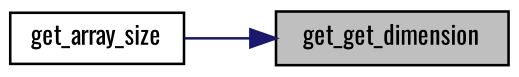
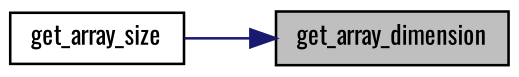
node "get_get_dimension": label "get_get_dimension" -> "get_array_dimension"
